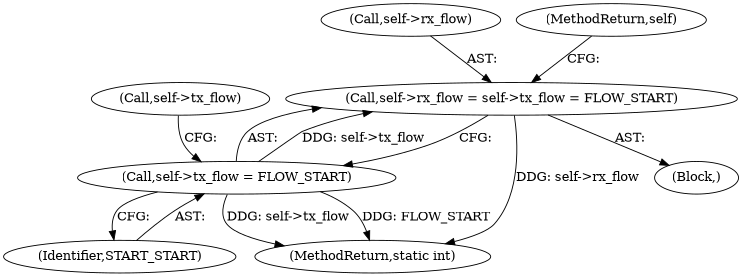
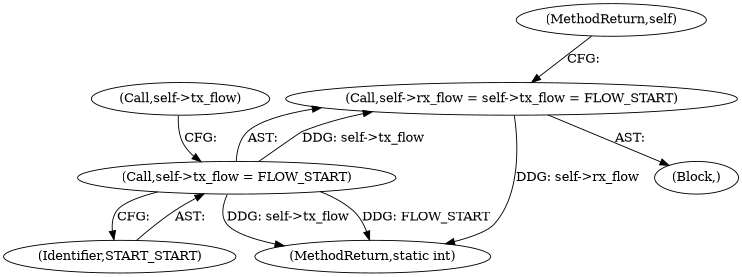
node "(Call,self->rx_flow)": removed
edge "(Call,self->rx_flow = self->tx_flow = FLOW_START)" -> "(Call,self->tx_flow = FLOW_START)": removed, label "CFG:"
